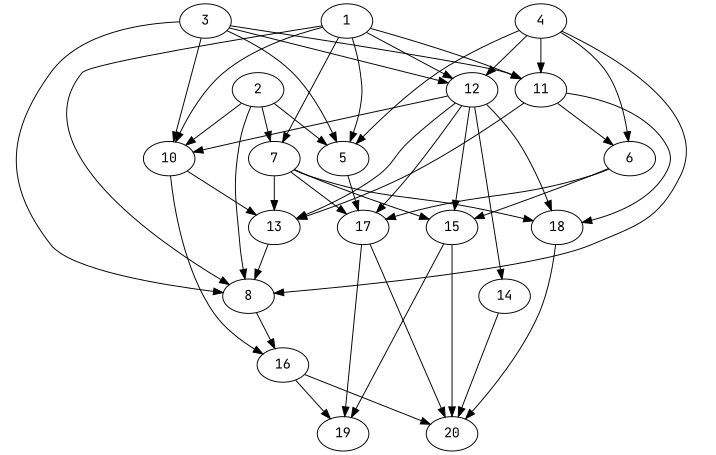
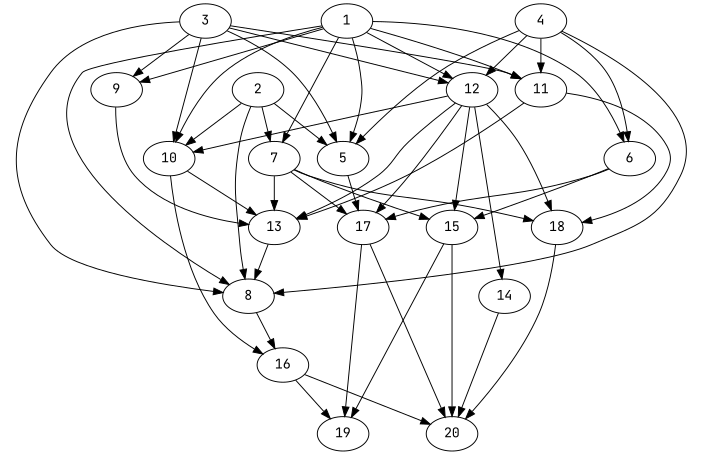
node "9": added
edge "11" -> "6": now "1" -> "6"
